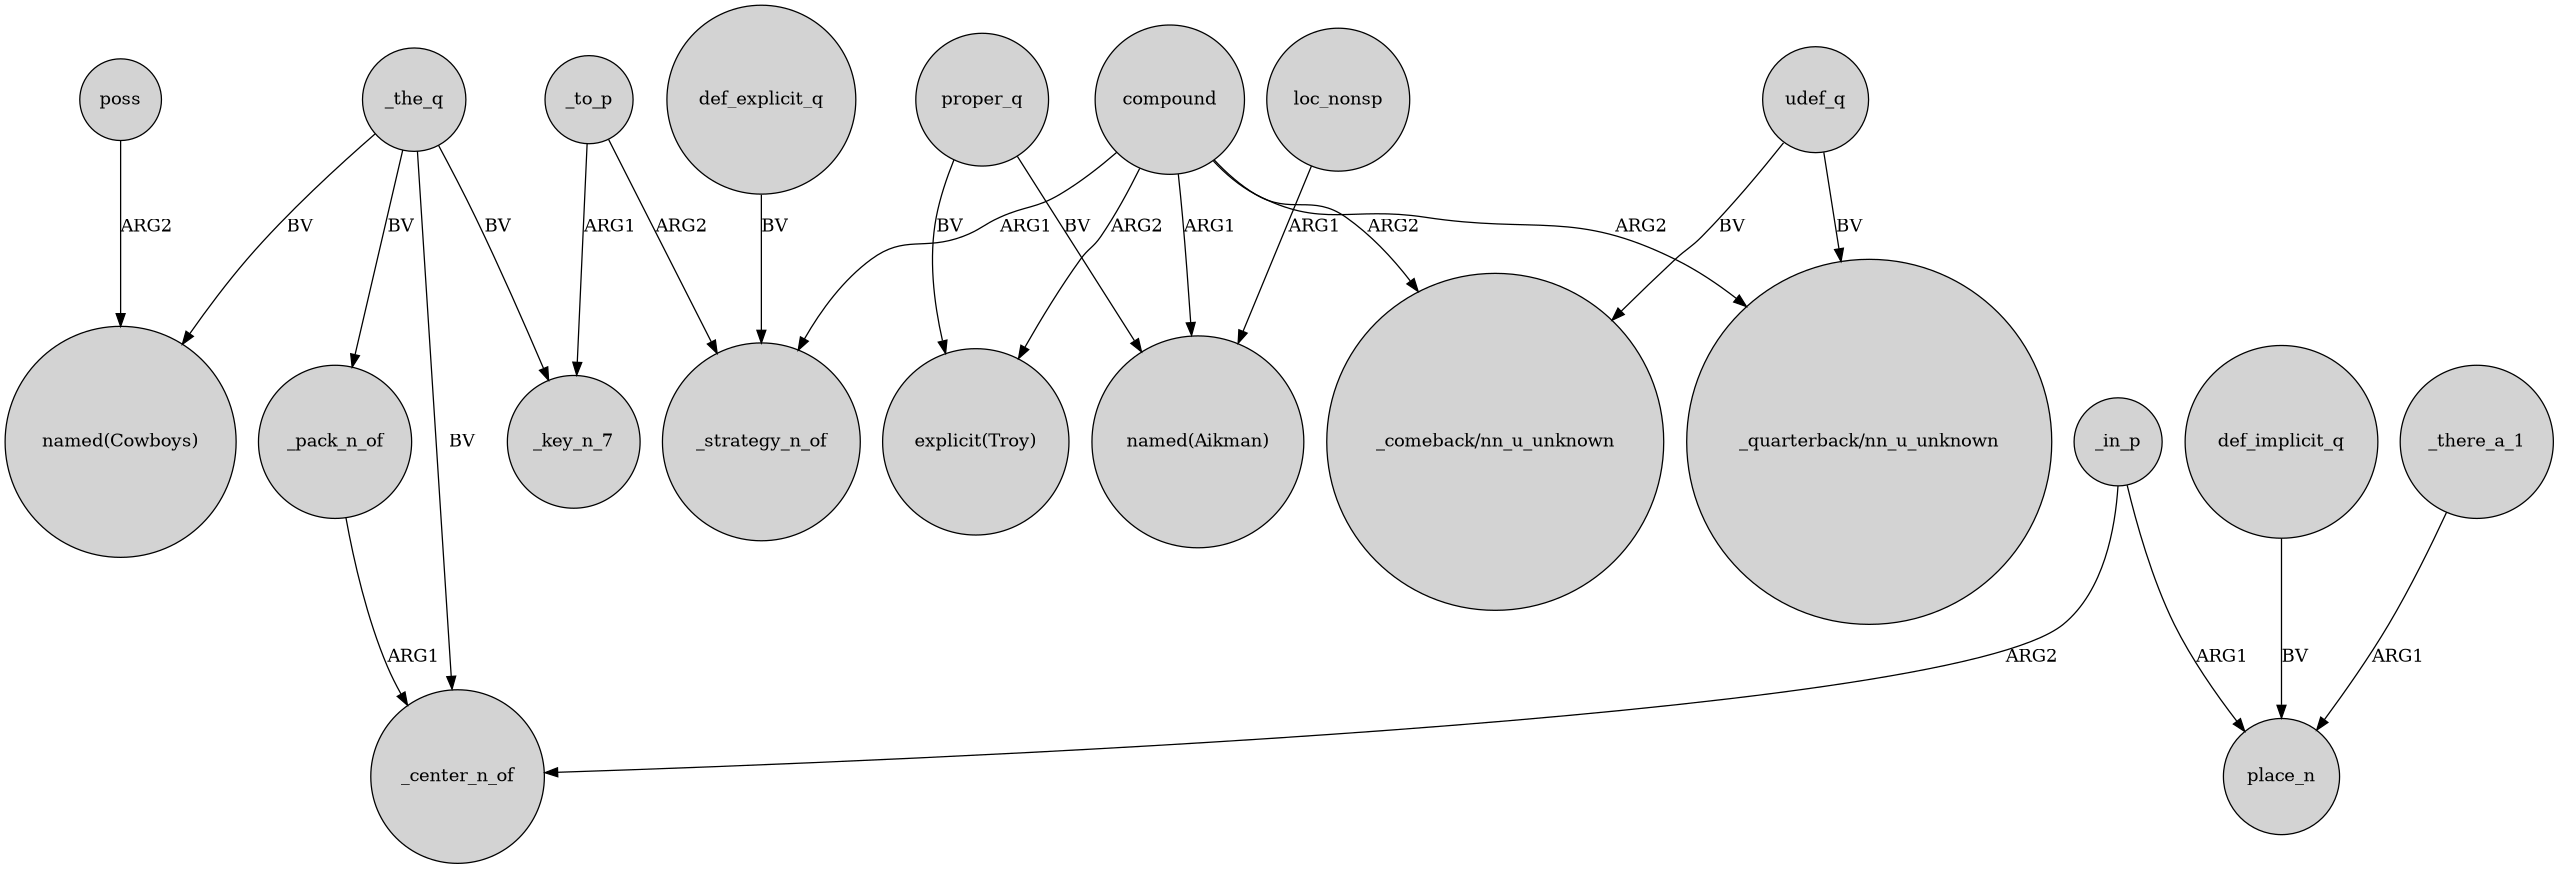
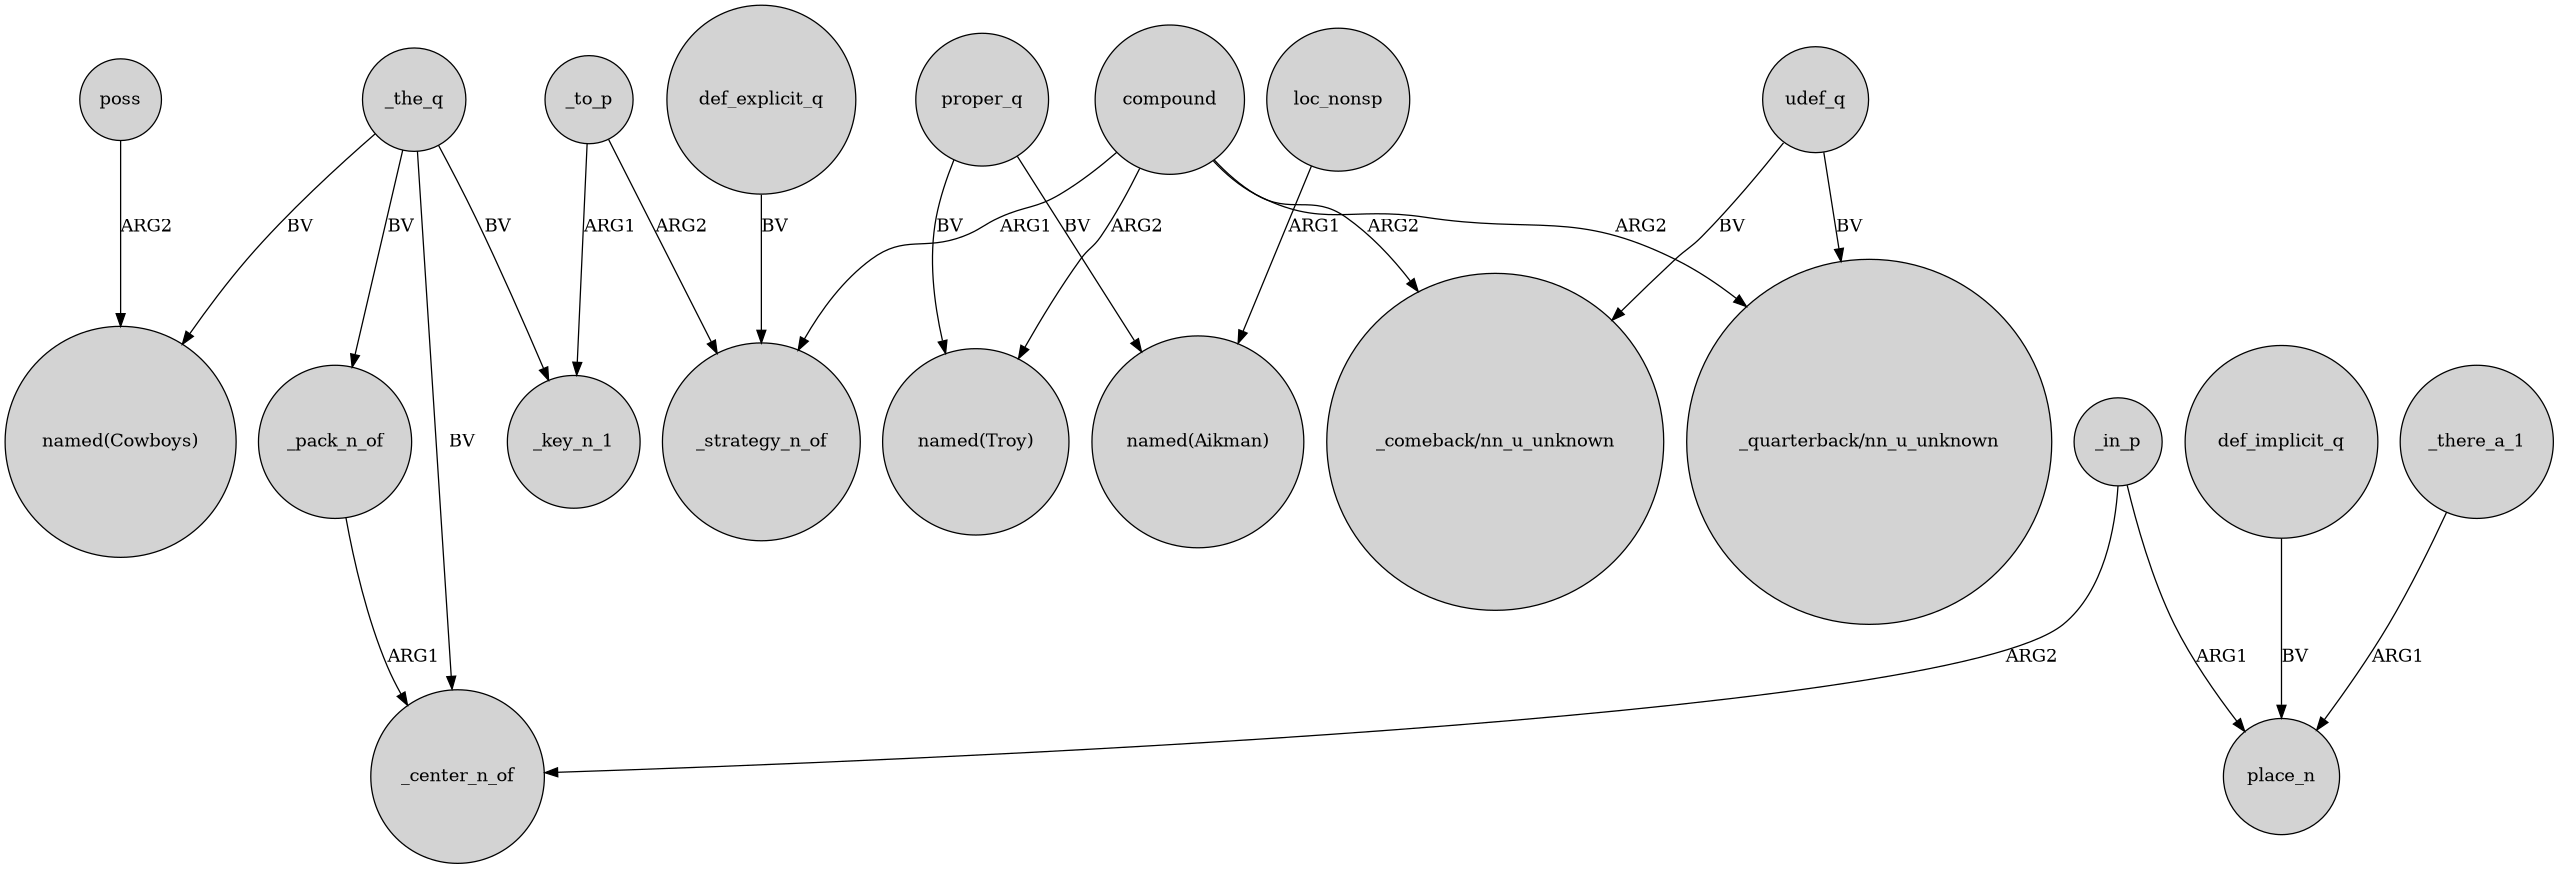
edge "compound" -> "named(Aikman)": removed, label "ARG1"
node "_key_n_7": label "_key_n_7" -> "_key_n_1"
node "explicit(Troy)": label "explicit(Troy)" -> "named(Troy)"
